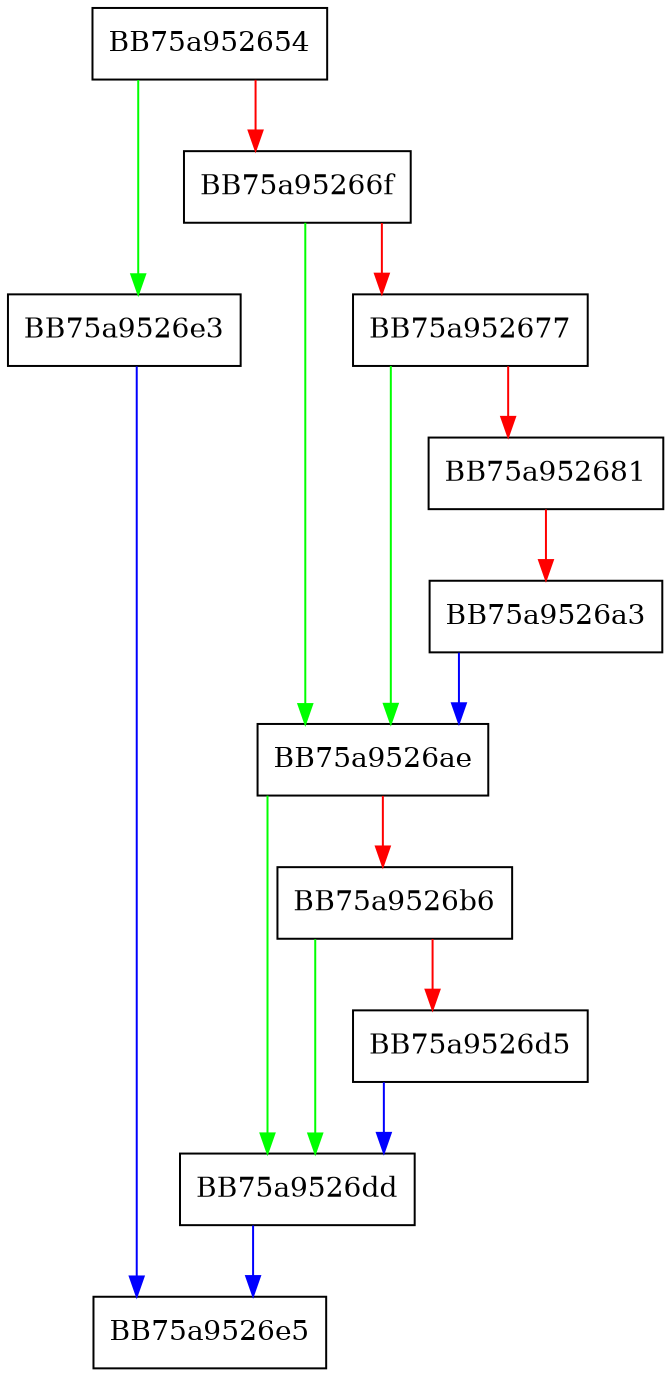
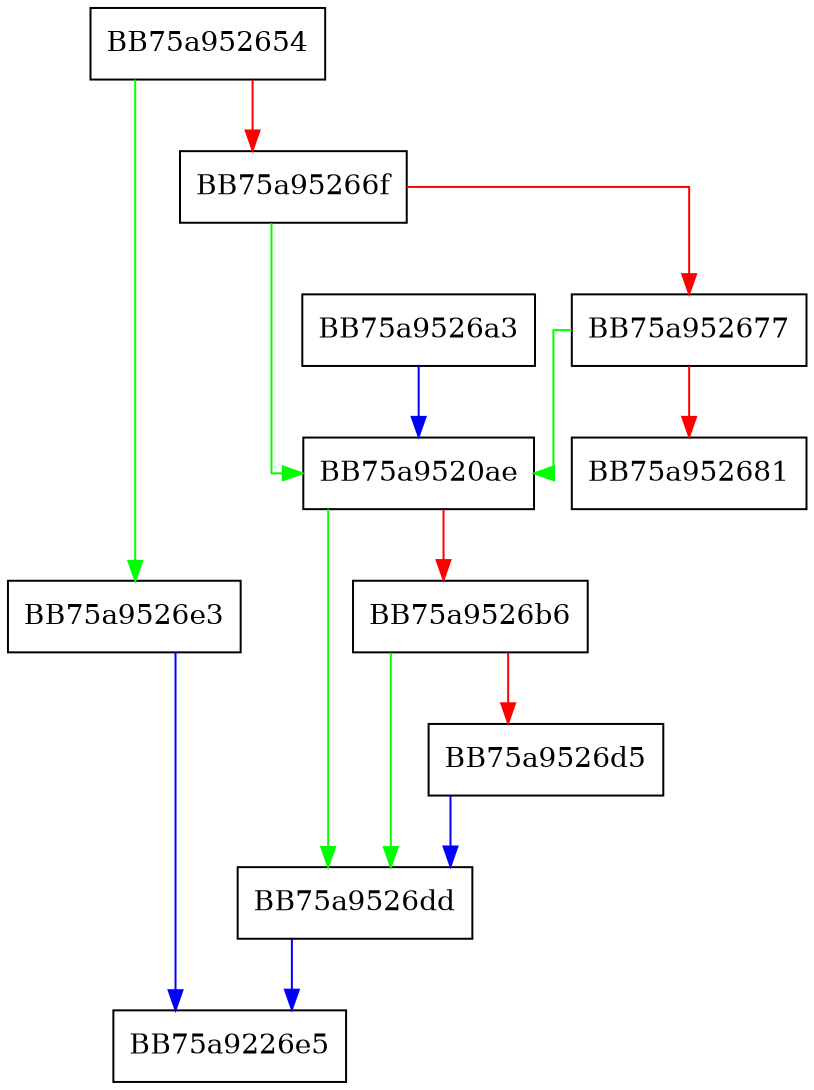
edge "BB75a952681" -> "BB75a9526a3": removed
node "BB75a9526ae": label "BB75a9526ae" -> "BB75a9520ae"
node "BB75a9526e5": label "BB75a9526e5" -> "BB75a9226e5"
